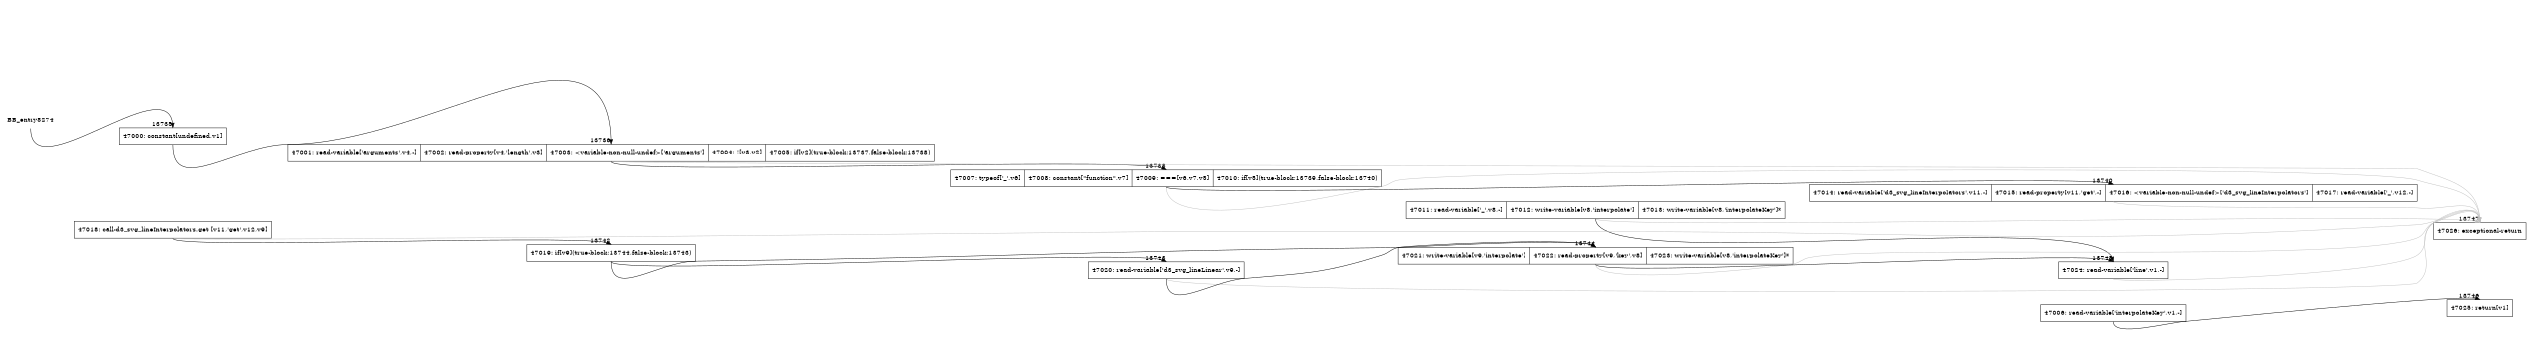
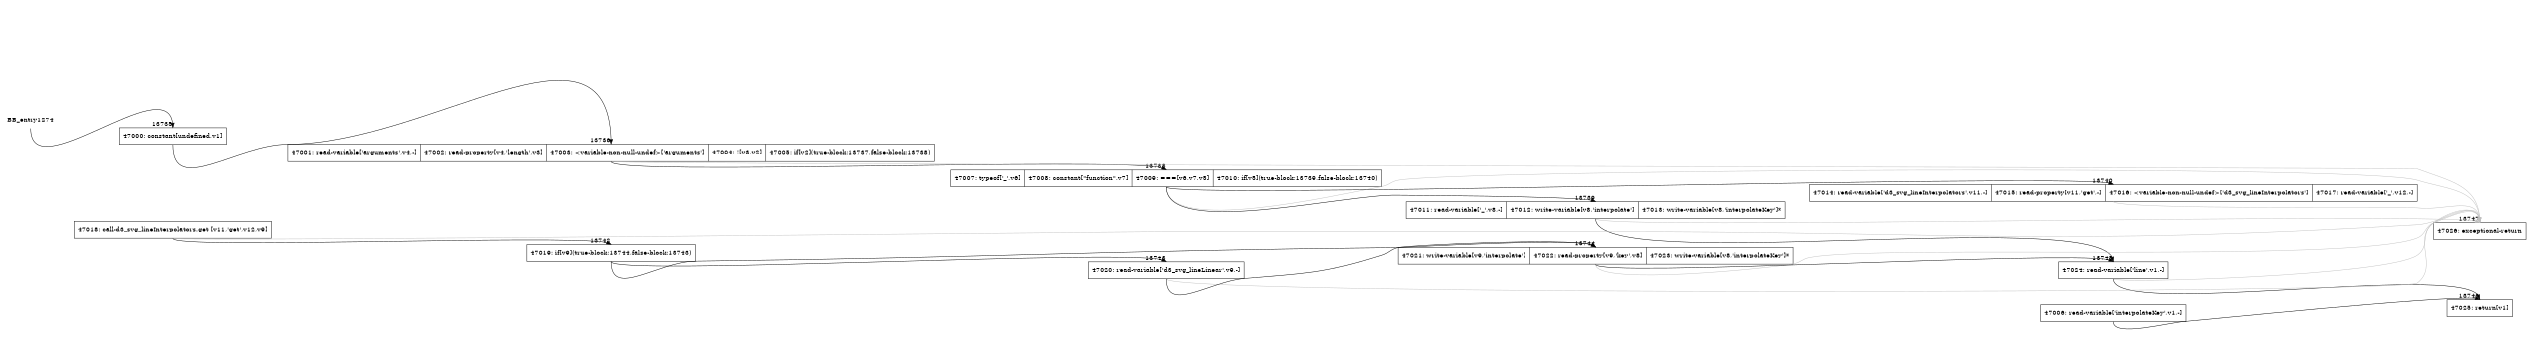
node "BB_entry8274": label "BB_entry8274" -> "BB_entry1274"
edge "47007: typeof['_',v6]" -> "47011: read-variable['_',v8,-]": added
edge "47024: read-variable['line',v1,-]" -> "47025: return[v1]": added
